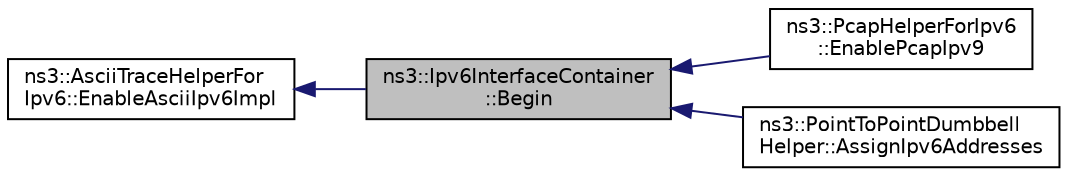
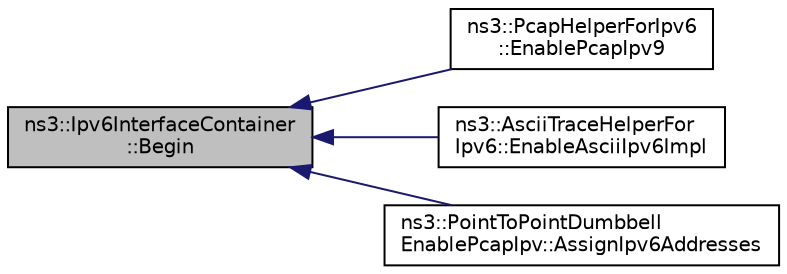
edge "ns3::Ipv6InterfaceContainer ::Begin" -> "ns3::AsciiTraceHelperFor Ipv6::EnableAsciiIpv6Impl": reversed
node "ns3::PointToPointDumbbell Helper::AssignIpv6Addresses": label "ns3::PointToPointDumbbell Helper::AssignIpv6Addresses" -> "ns3::PointToPointDumbbell EnablePcapIpv::AssignIpv6Addresses"
